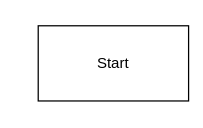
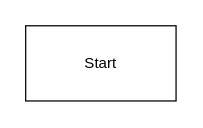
node "Start": moved (113, 63) -> (101, 63)
